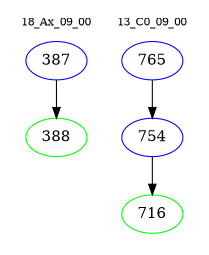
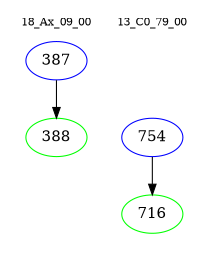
cluster "13_C0_09_00": label "13_C0_09_00" -> "13_C0_79_00"
node "765": removed
